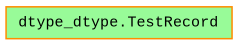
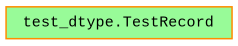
node "dtype_dtype.TestRecord": label "dtype_dtype.TestRecord" -> "test_dtype.TestRecord"
